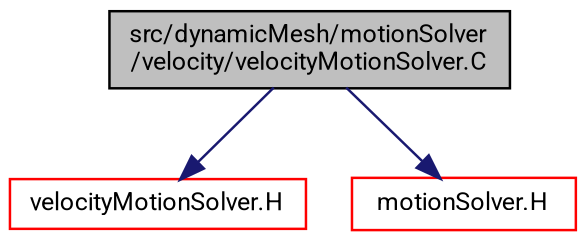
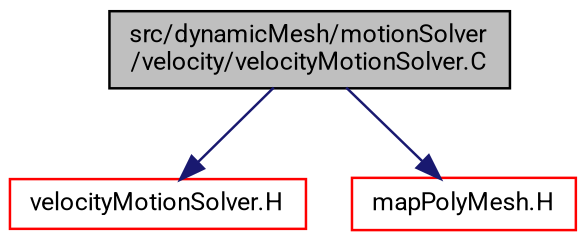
node "motionSolver.H": label "motionSolver.H" -> "mapPolyMesh.H"
